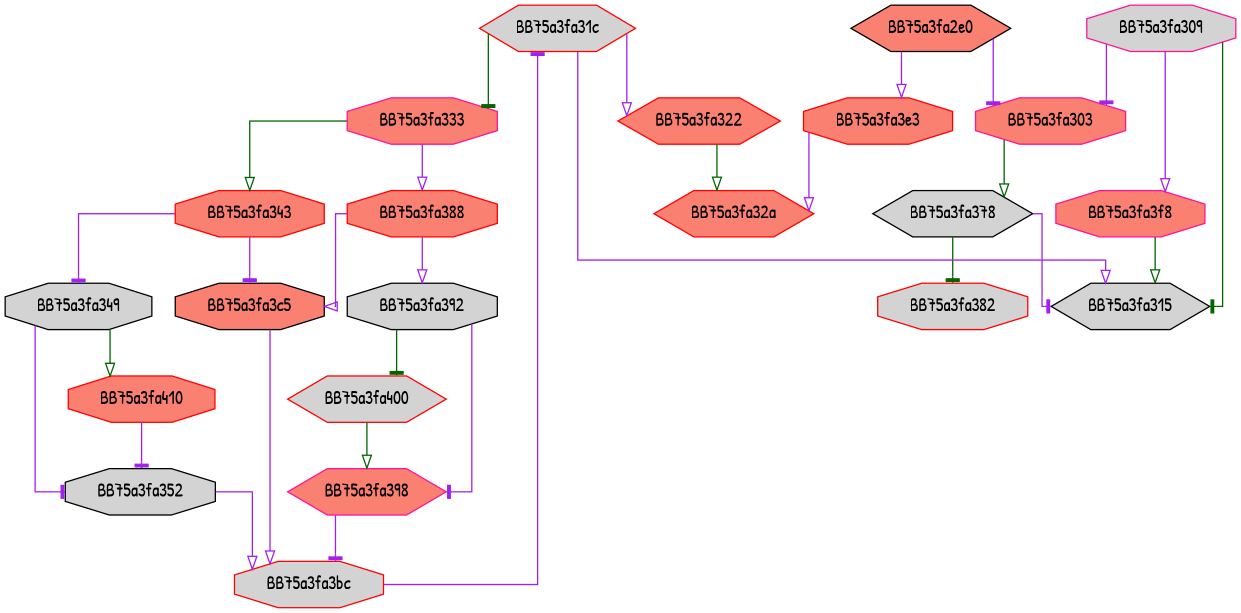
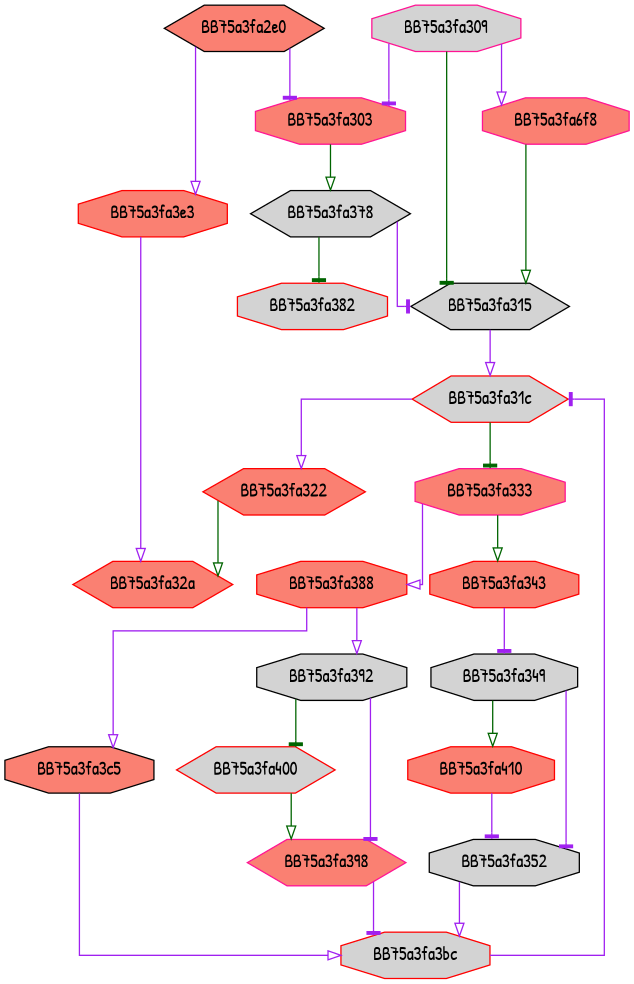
node "BB75a3fa3f8": label "BB75a3fa3f8" -> "BB75a3fa6f8"
edge "BB75a3fa343" -> "BB75a3fa3c5": removed
edge "BB75a3fa31c" -> "BB75a3fa315": reversed
